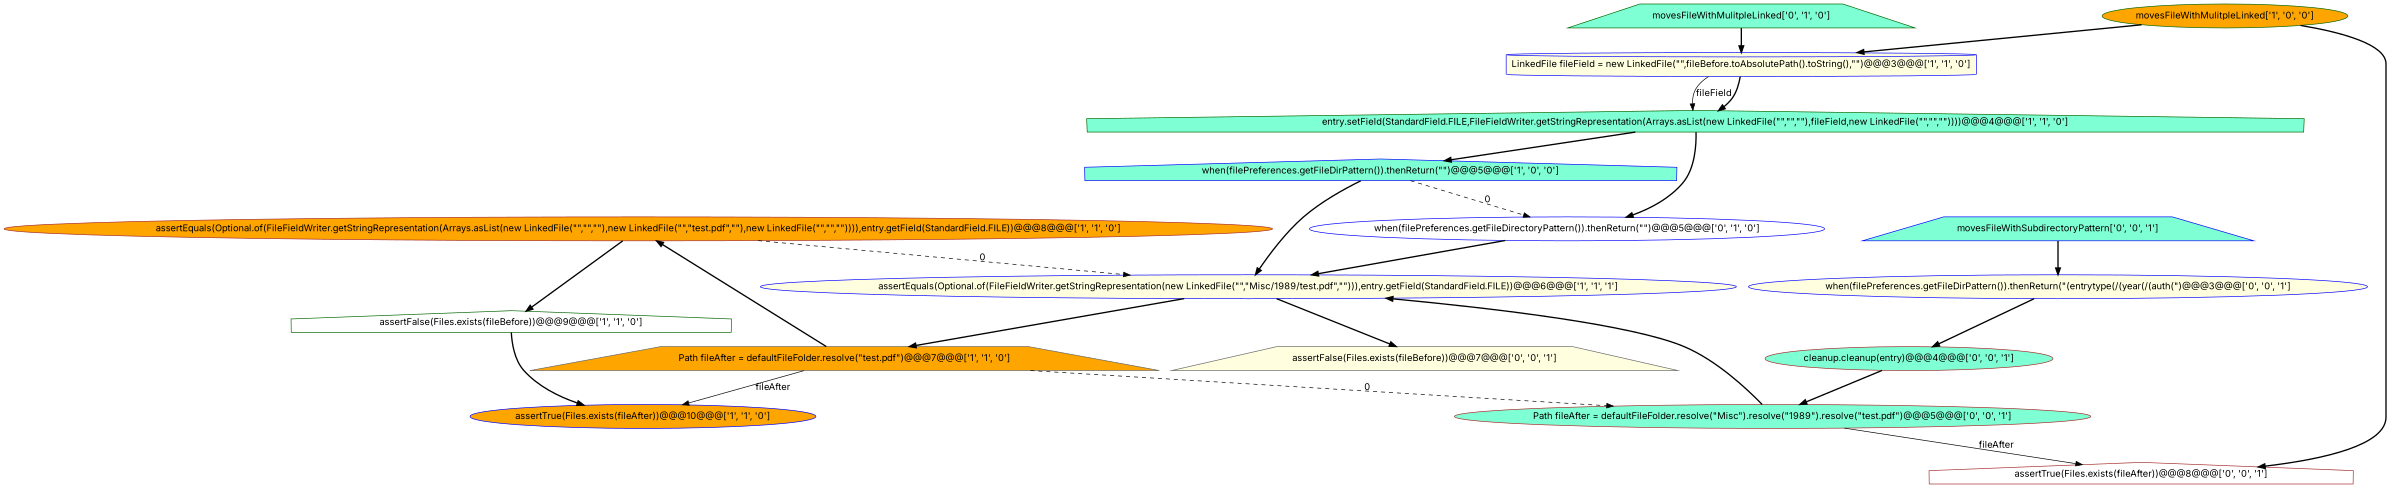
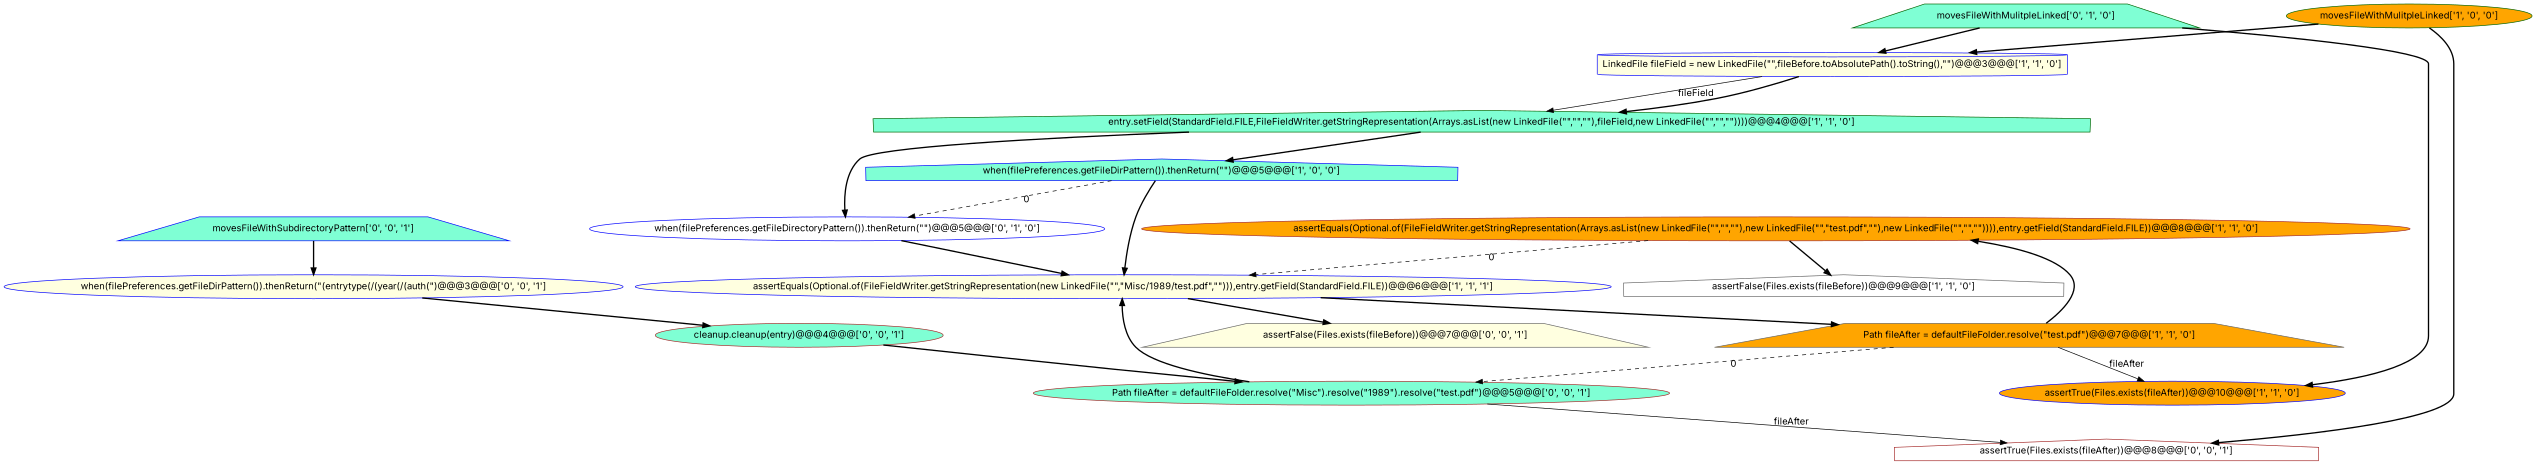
node "assertFalse(Files.exists(fileBefore))@@@9@@@['1', '1', '0']": color darkgreen -> gray40
edge "assertFalse(Files.exists(fileBefore))@@@9@@@['1', '1', '0']" -> "assertTrue(Files.exists(fileAfter))@@@10@@@['1', '1', '0']": now "movesFileWithMulitpleLinked['0', '1', '0']" -> "assertTrue(Files.exists(fileAfter))@@@10@@@['1', '1', '0']"
